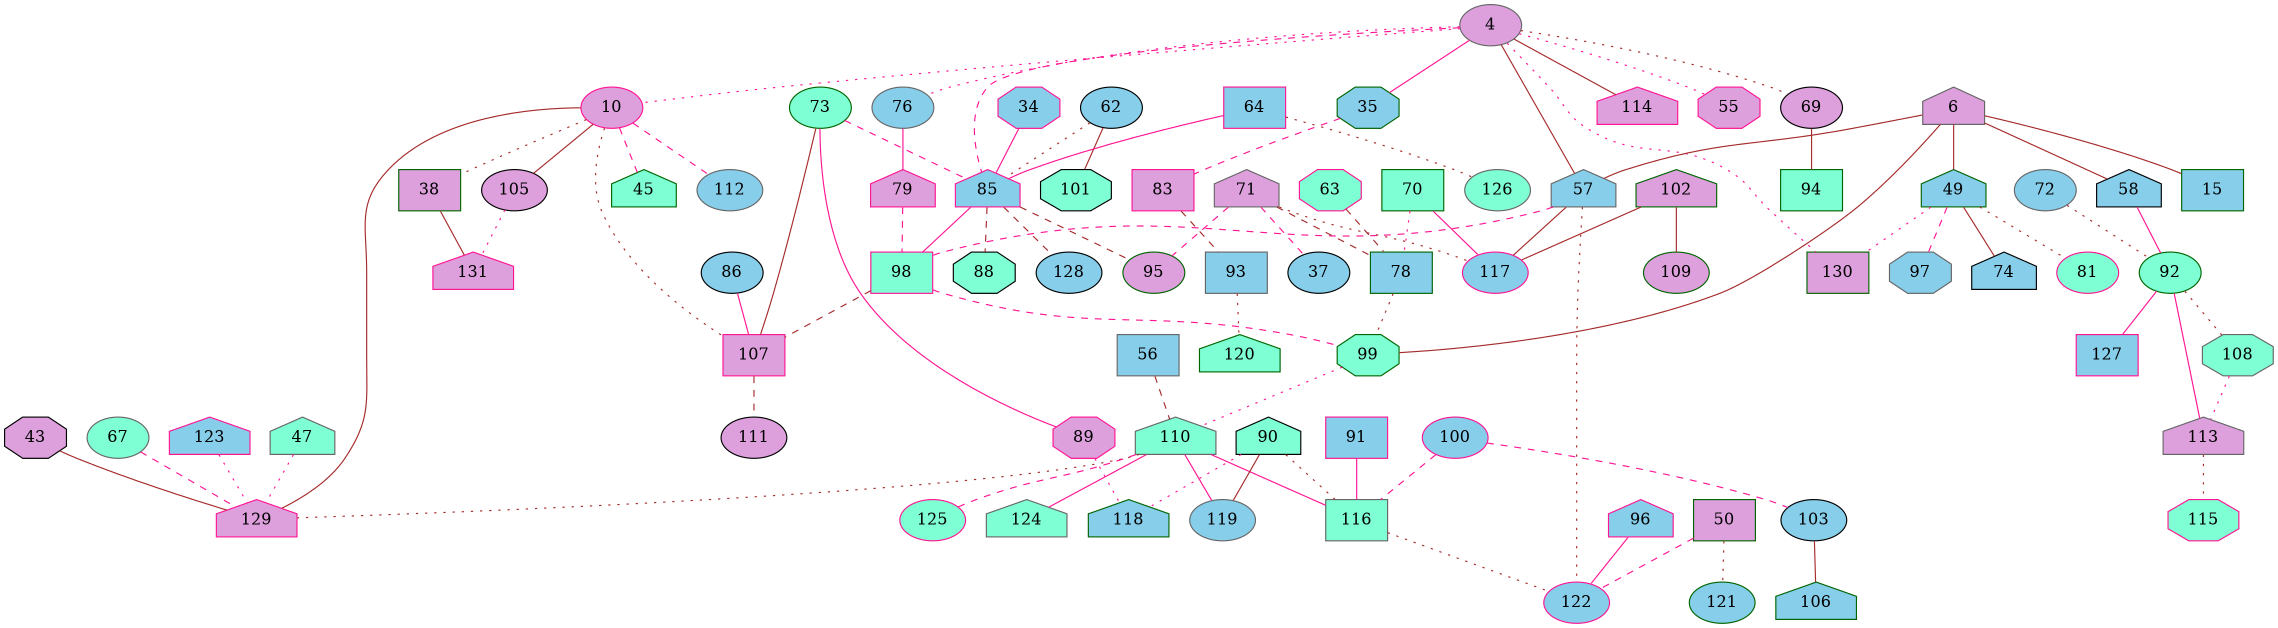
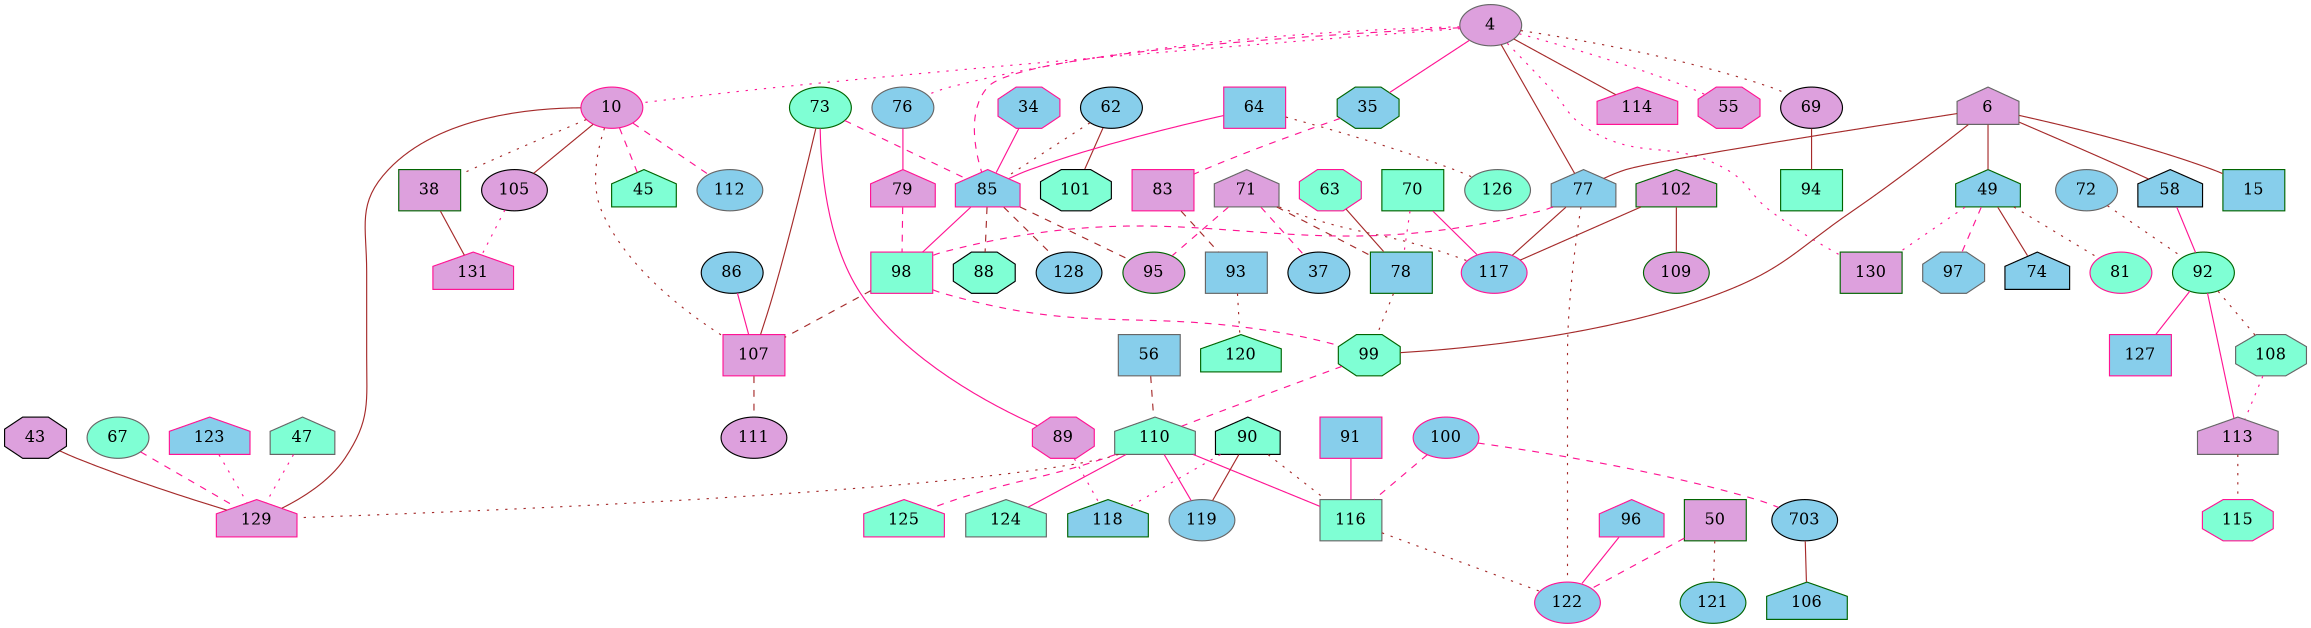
node "57": label "57" -> "77"
edge "63" -- "78": style dashed -> solid
edge "99" -- "110": style dotted -> dashed
node "125": shape ellipse -> house
node "103": label "103" -> "703"
